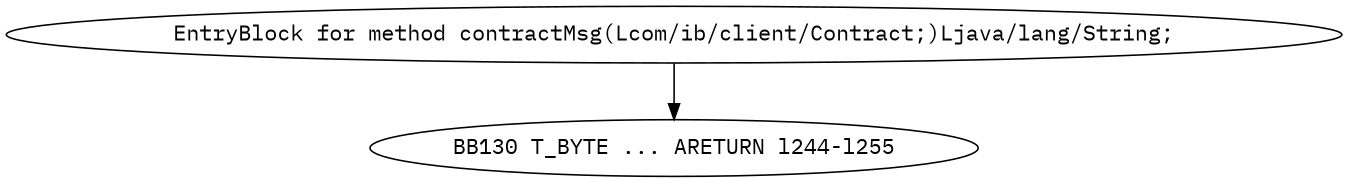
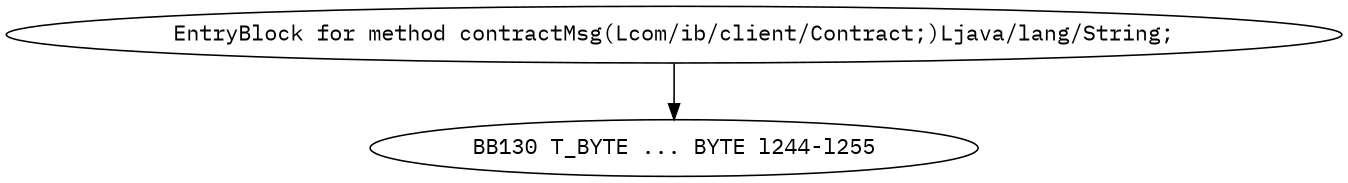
node "BB130 T_BYTE ... ARETURN l244-l255": label "BB130 T_BYTE ... ARETURN l244-l255" -> "BB130 T_BYTE ... BYTE l244-l255"
